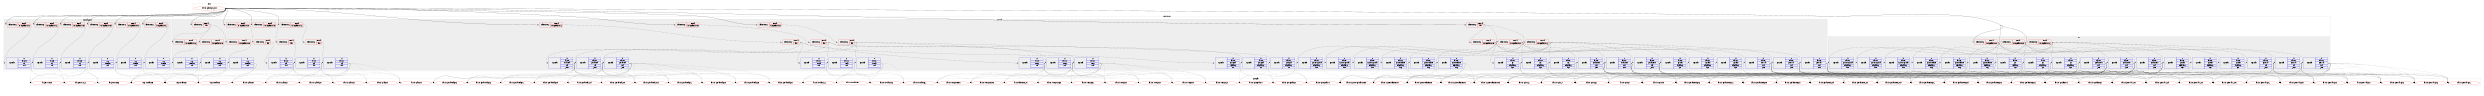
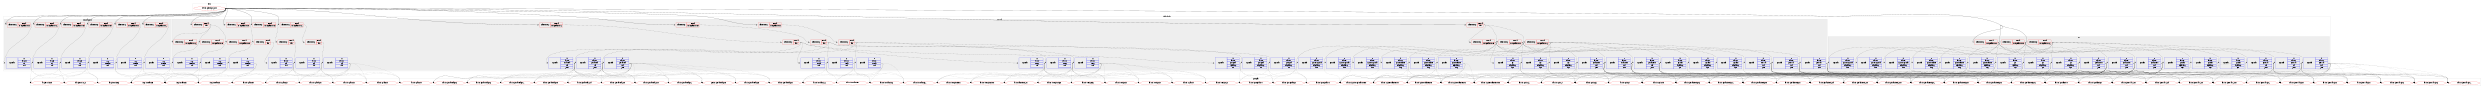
node "dev-ruby/activemodel-5.1.3": label "dev-ruby/activemodel-5.1.3" -> "lang-ruby/activemodel-5.1.3"
node "dev-ruby/mocha-1.1.0": label "dev-ruby/mocha-1.1.0" -> "dev-ruby/rake-1.1.0"
